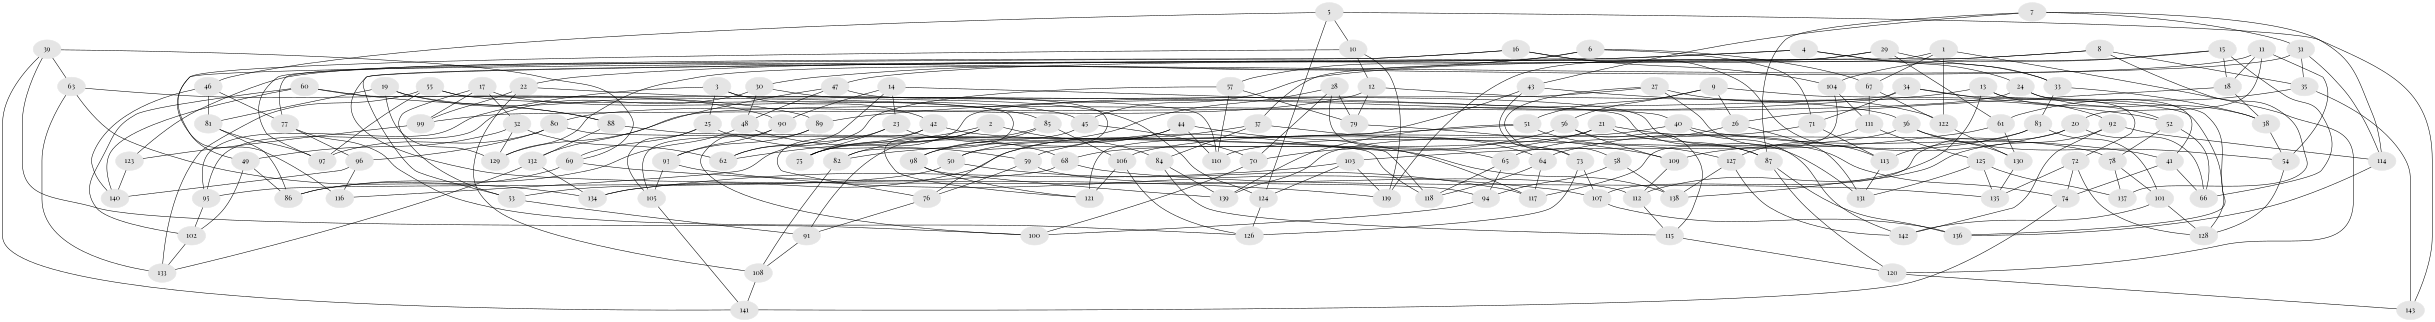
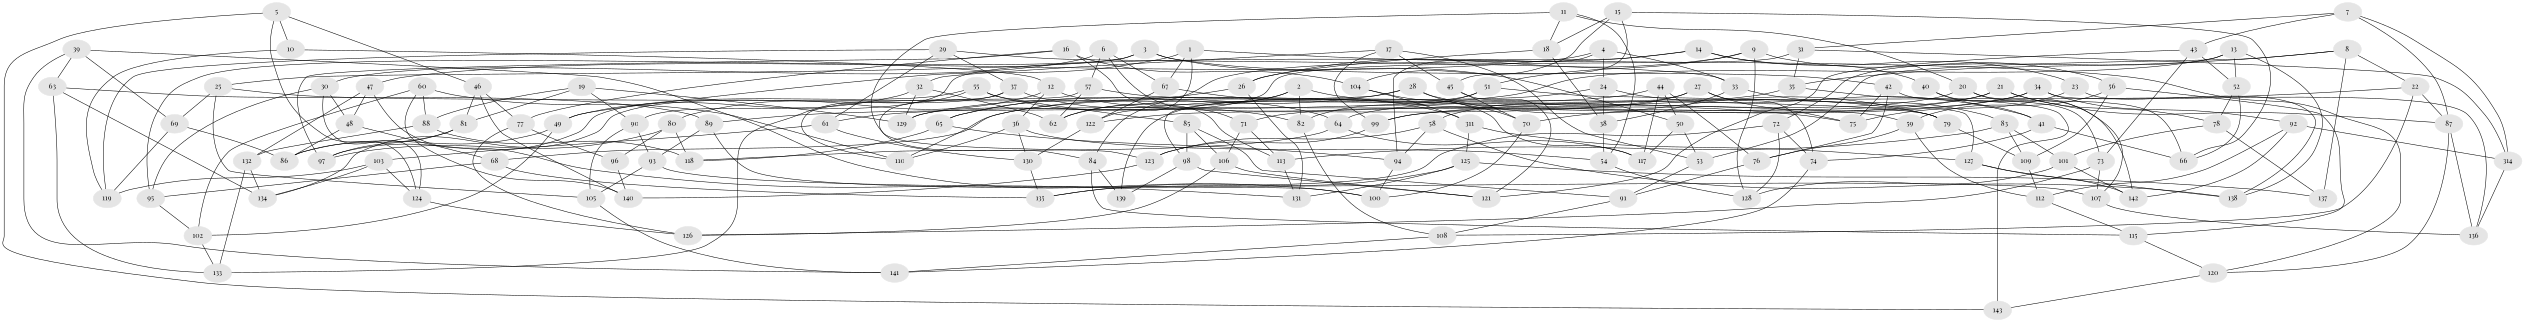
node "111": label "111" -> "311"
edge "58" -- "123": added
edge "40" -- "139": removed
node "114": label "114" -> "314"
node "116": removed
